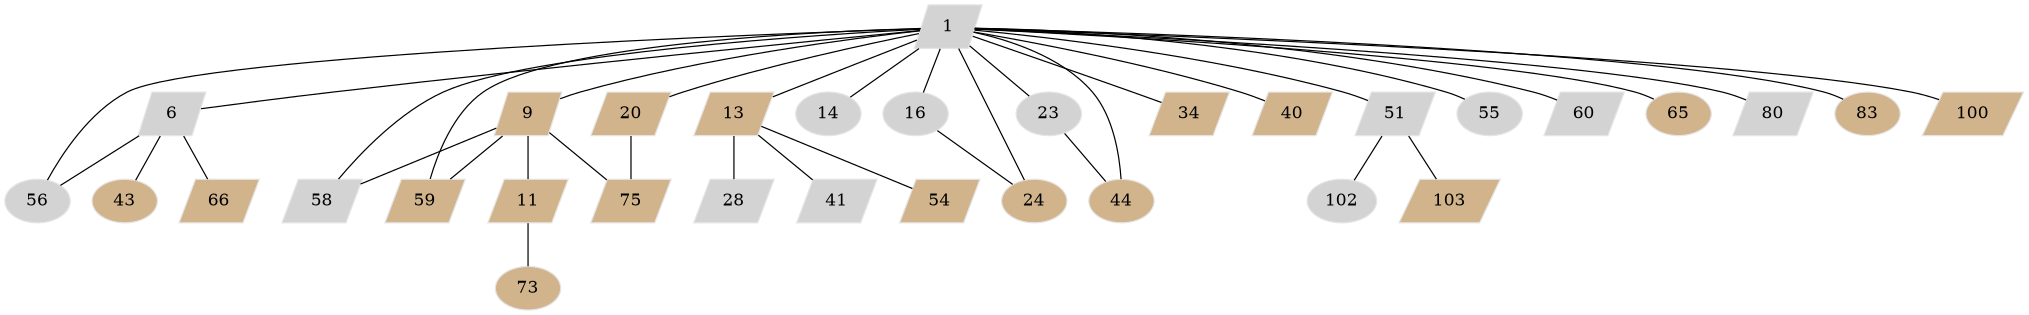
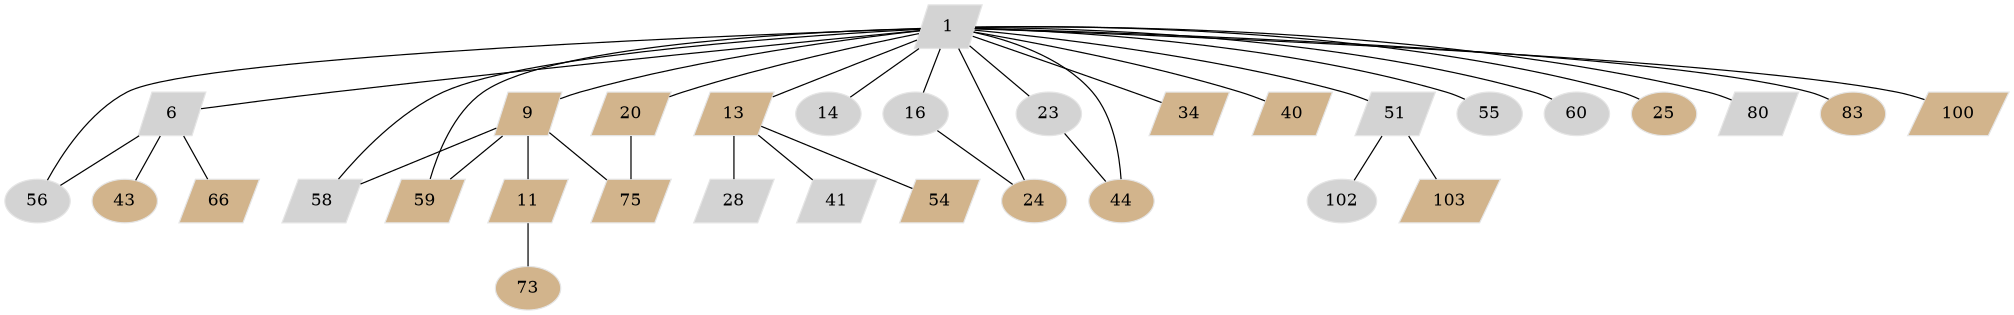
node "60": shape parallelogram -> ellipse
node "65": label "65" -> "25"
